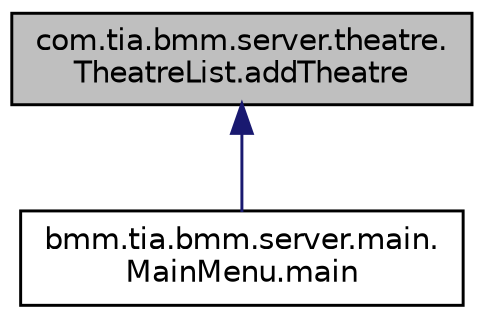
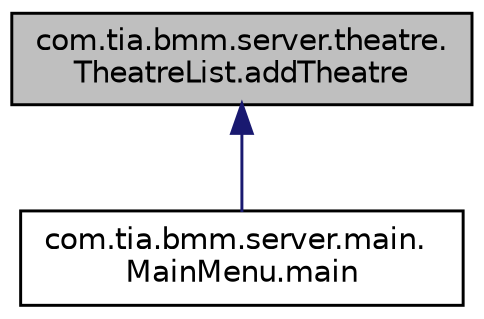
node "bmm.tia.bmm.server.main. MainMenu.main": label "bmm.tia.bmm.server.main. MainMenu.main" -> "com.tia.bmm.server.main. MainMenu.main"
